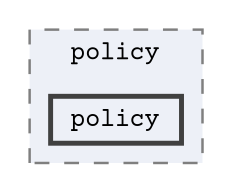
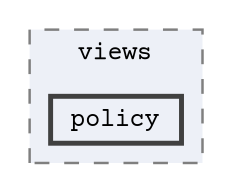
cluster "policy": label "policy" -> "views"
